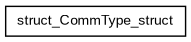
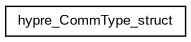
node "struct_CommType_struct": label "struct_CommType_struct" -> "hypre_CommType_struct"
